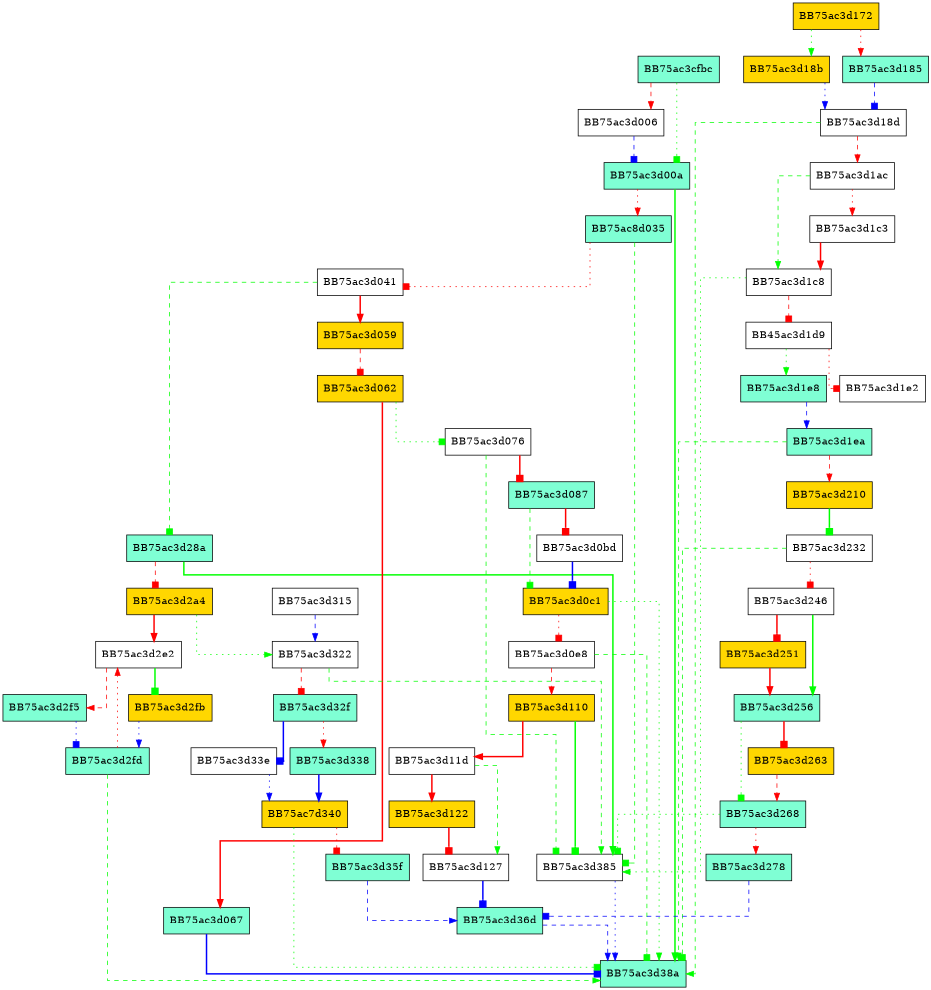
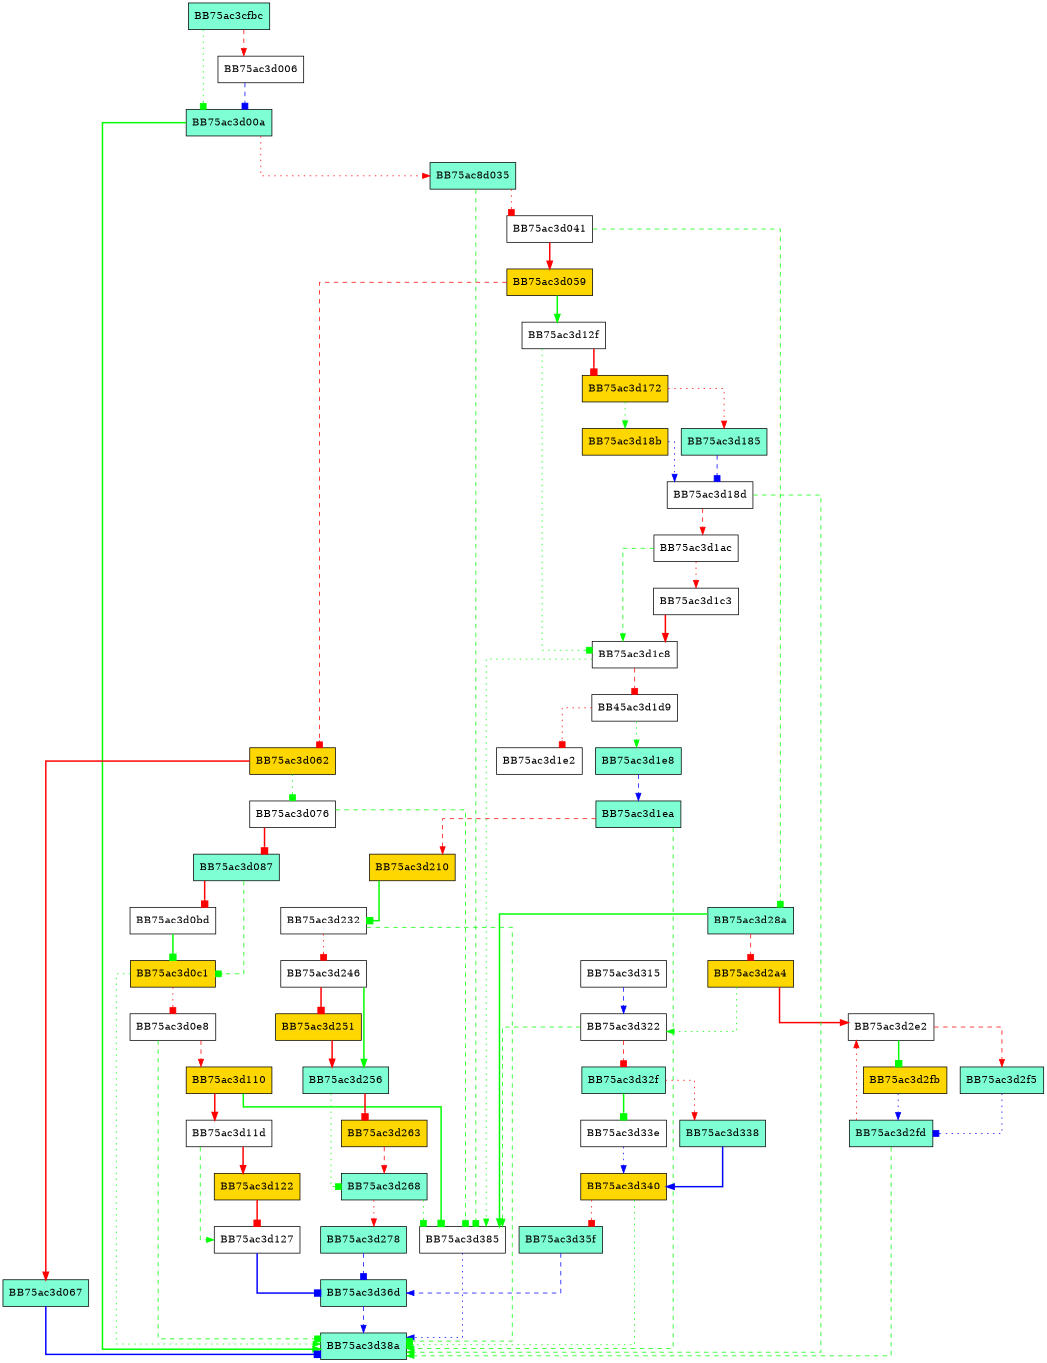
node "BB75ac3d12f": added
edge "BB75ac3d0bd" -> "BB75ac3d0c1": color blue -> green
edge "BB75ac3d32f" -> "BB75ac3d33e": color blue -> green
node "BB75ac7d340": label "BB75ac7d340" -> "BB75ac3d340"
